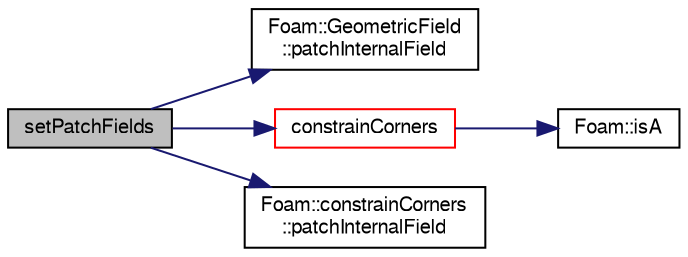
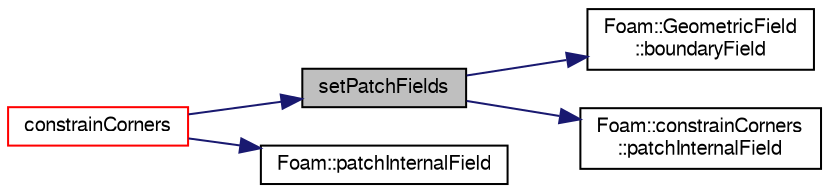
node "Foam::GeometricField ::patchInternalField": label "Foam::GeometricField ::patchInternalField" -> "Foam::GeometricField ::boundaryField"
edge "setPatchFields" -> "constrainCorners": reversed
node "Foam::isA": label "Foam::isA" -> "Foam::patchInternalField"
